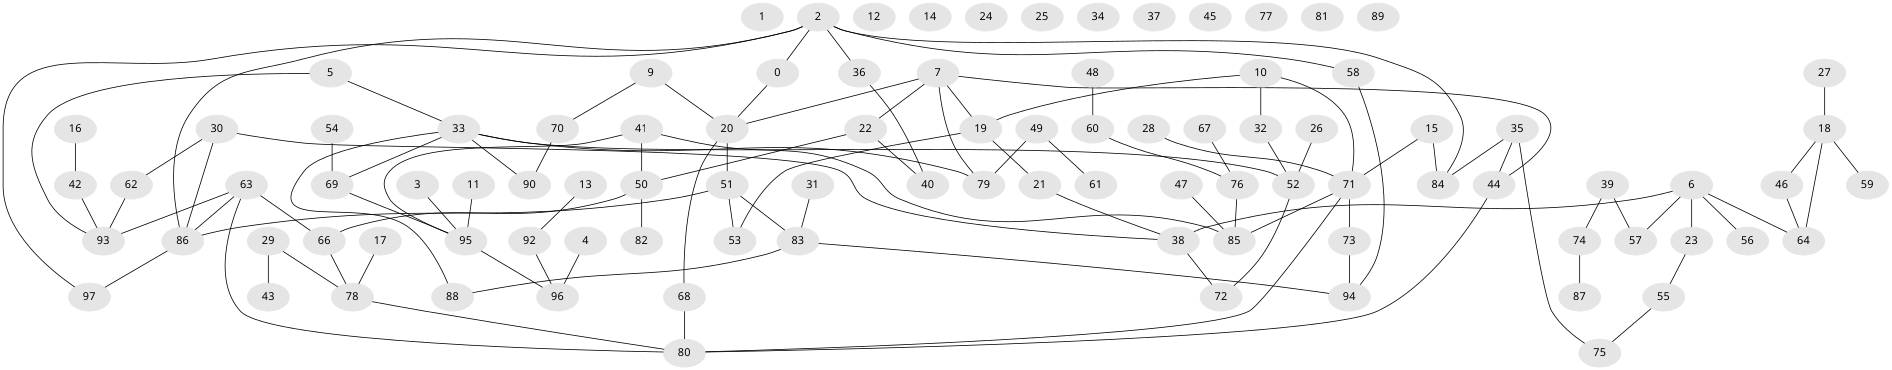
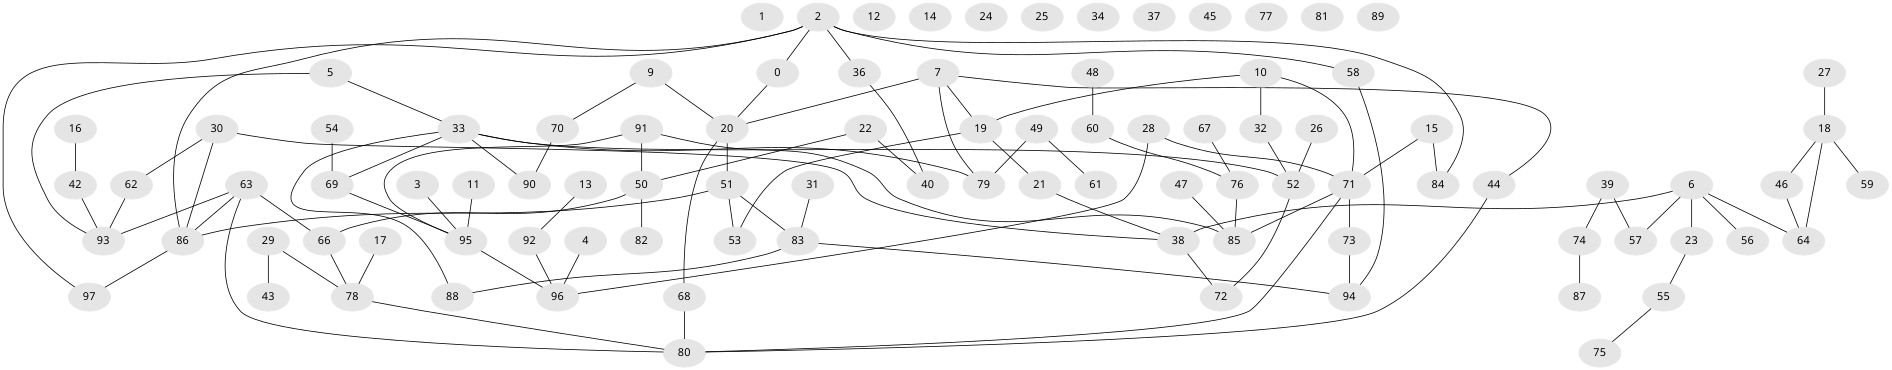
edge "7" -- "22": removed
node "41": label "41" -> "91"
node "35": removed
edge "28" -- "96": added
